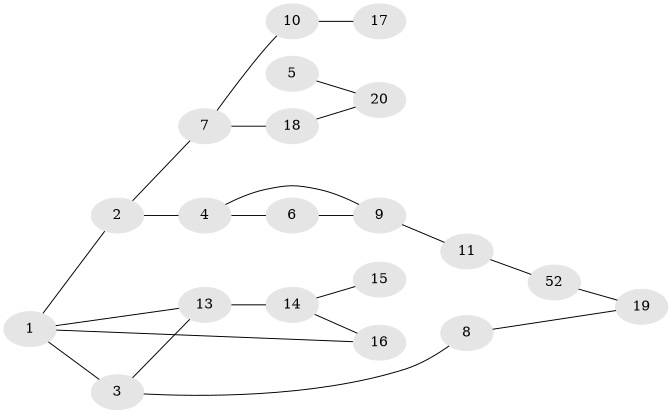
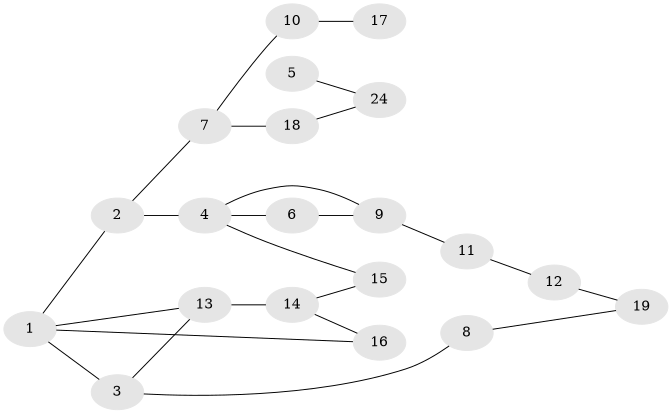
node "20": label "20" -> "24"
edge "4" -- "15": added
node "52": label "52" -> "12"
